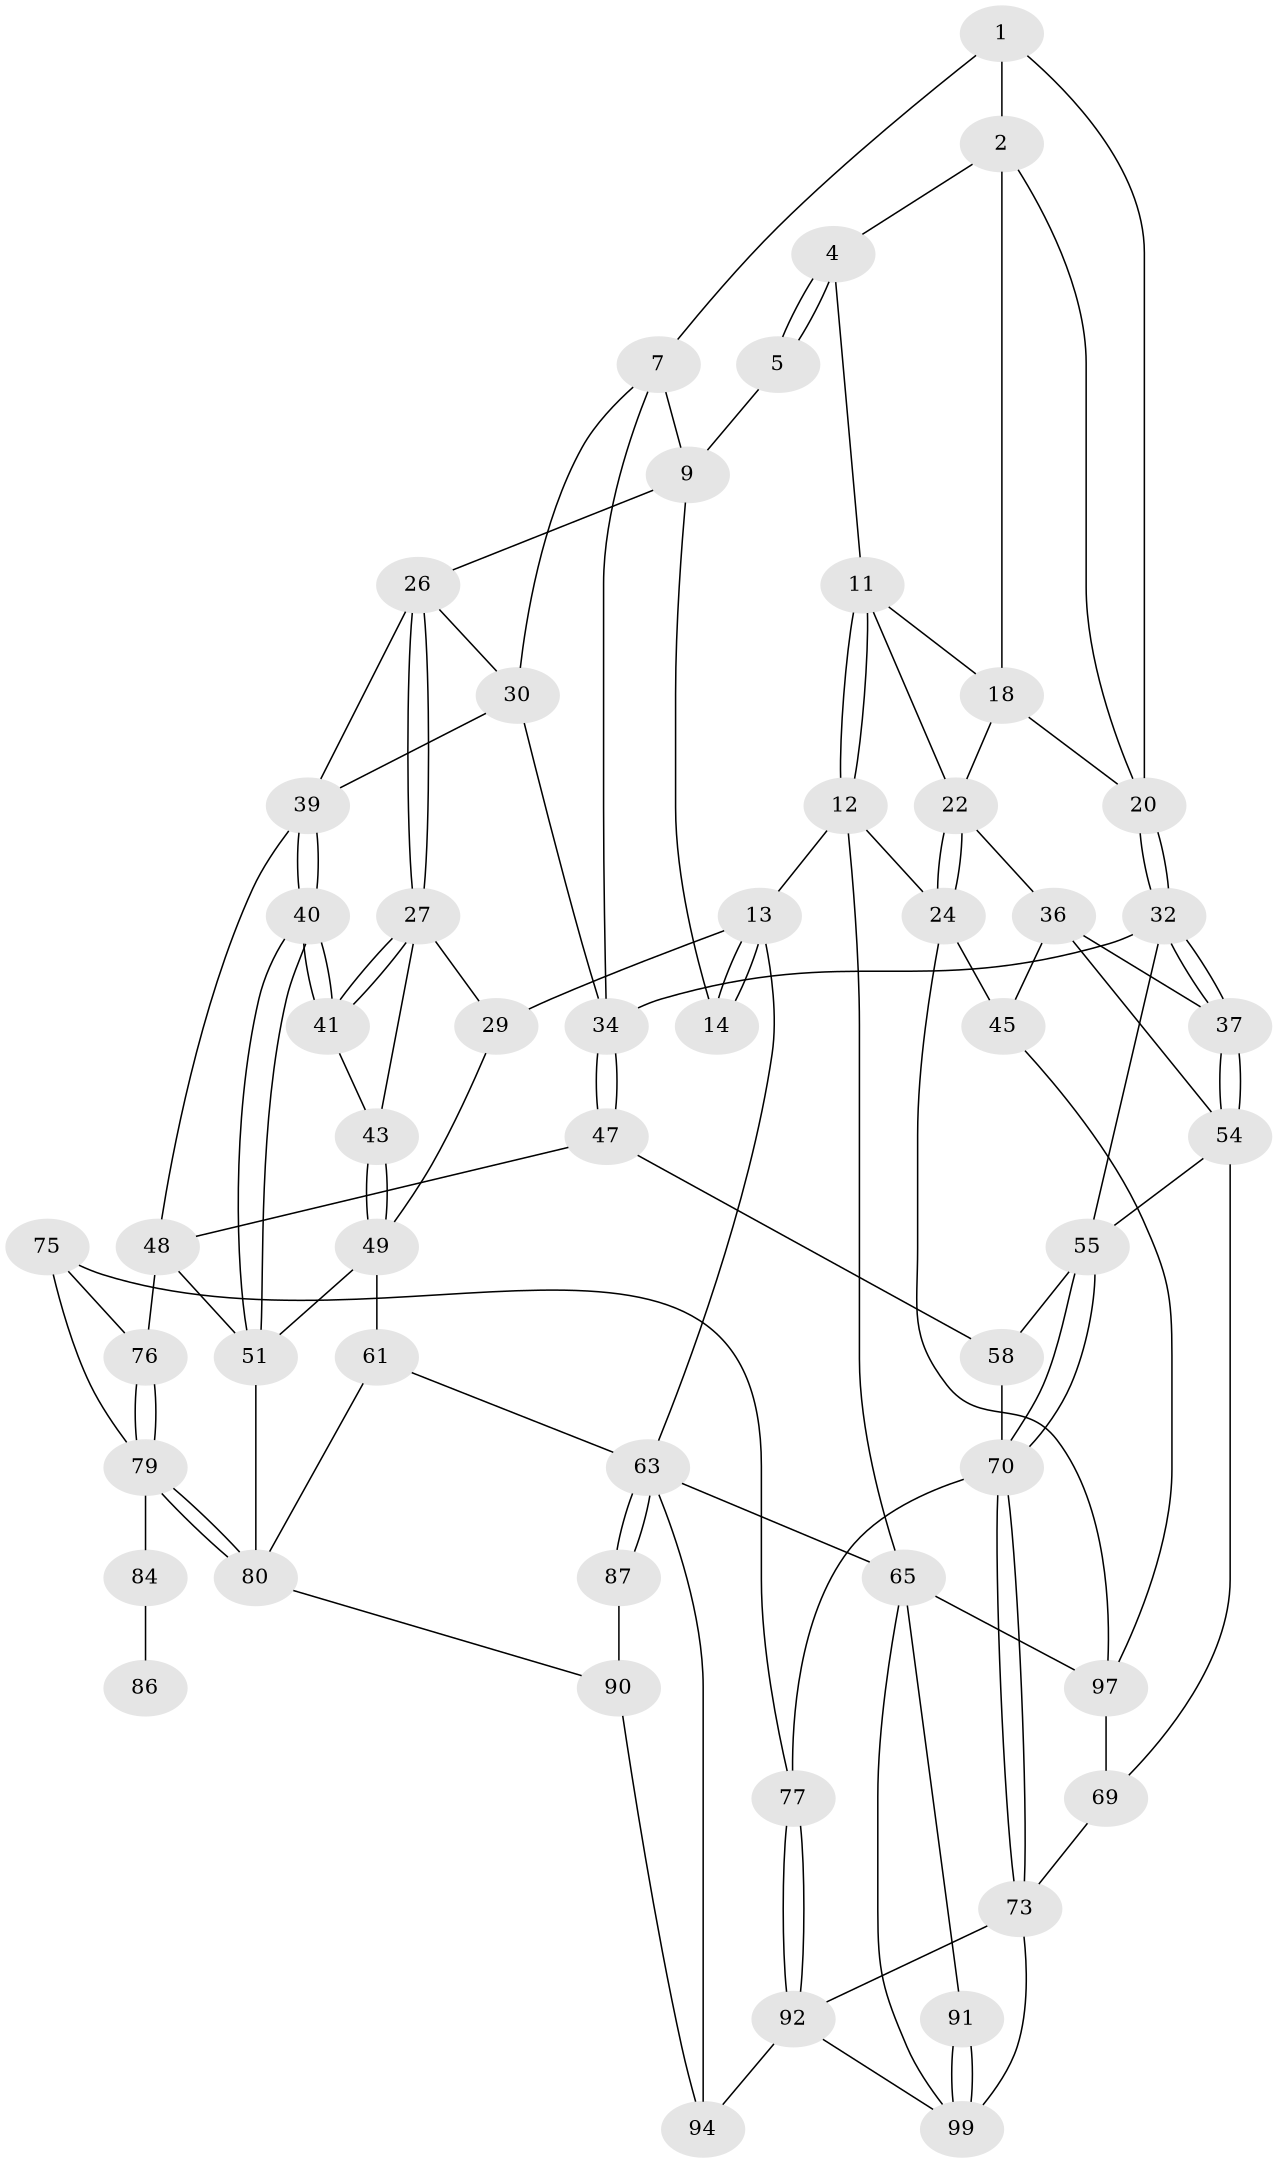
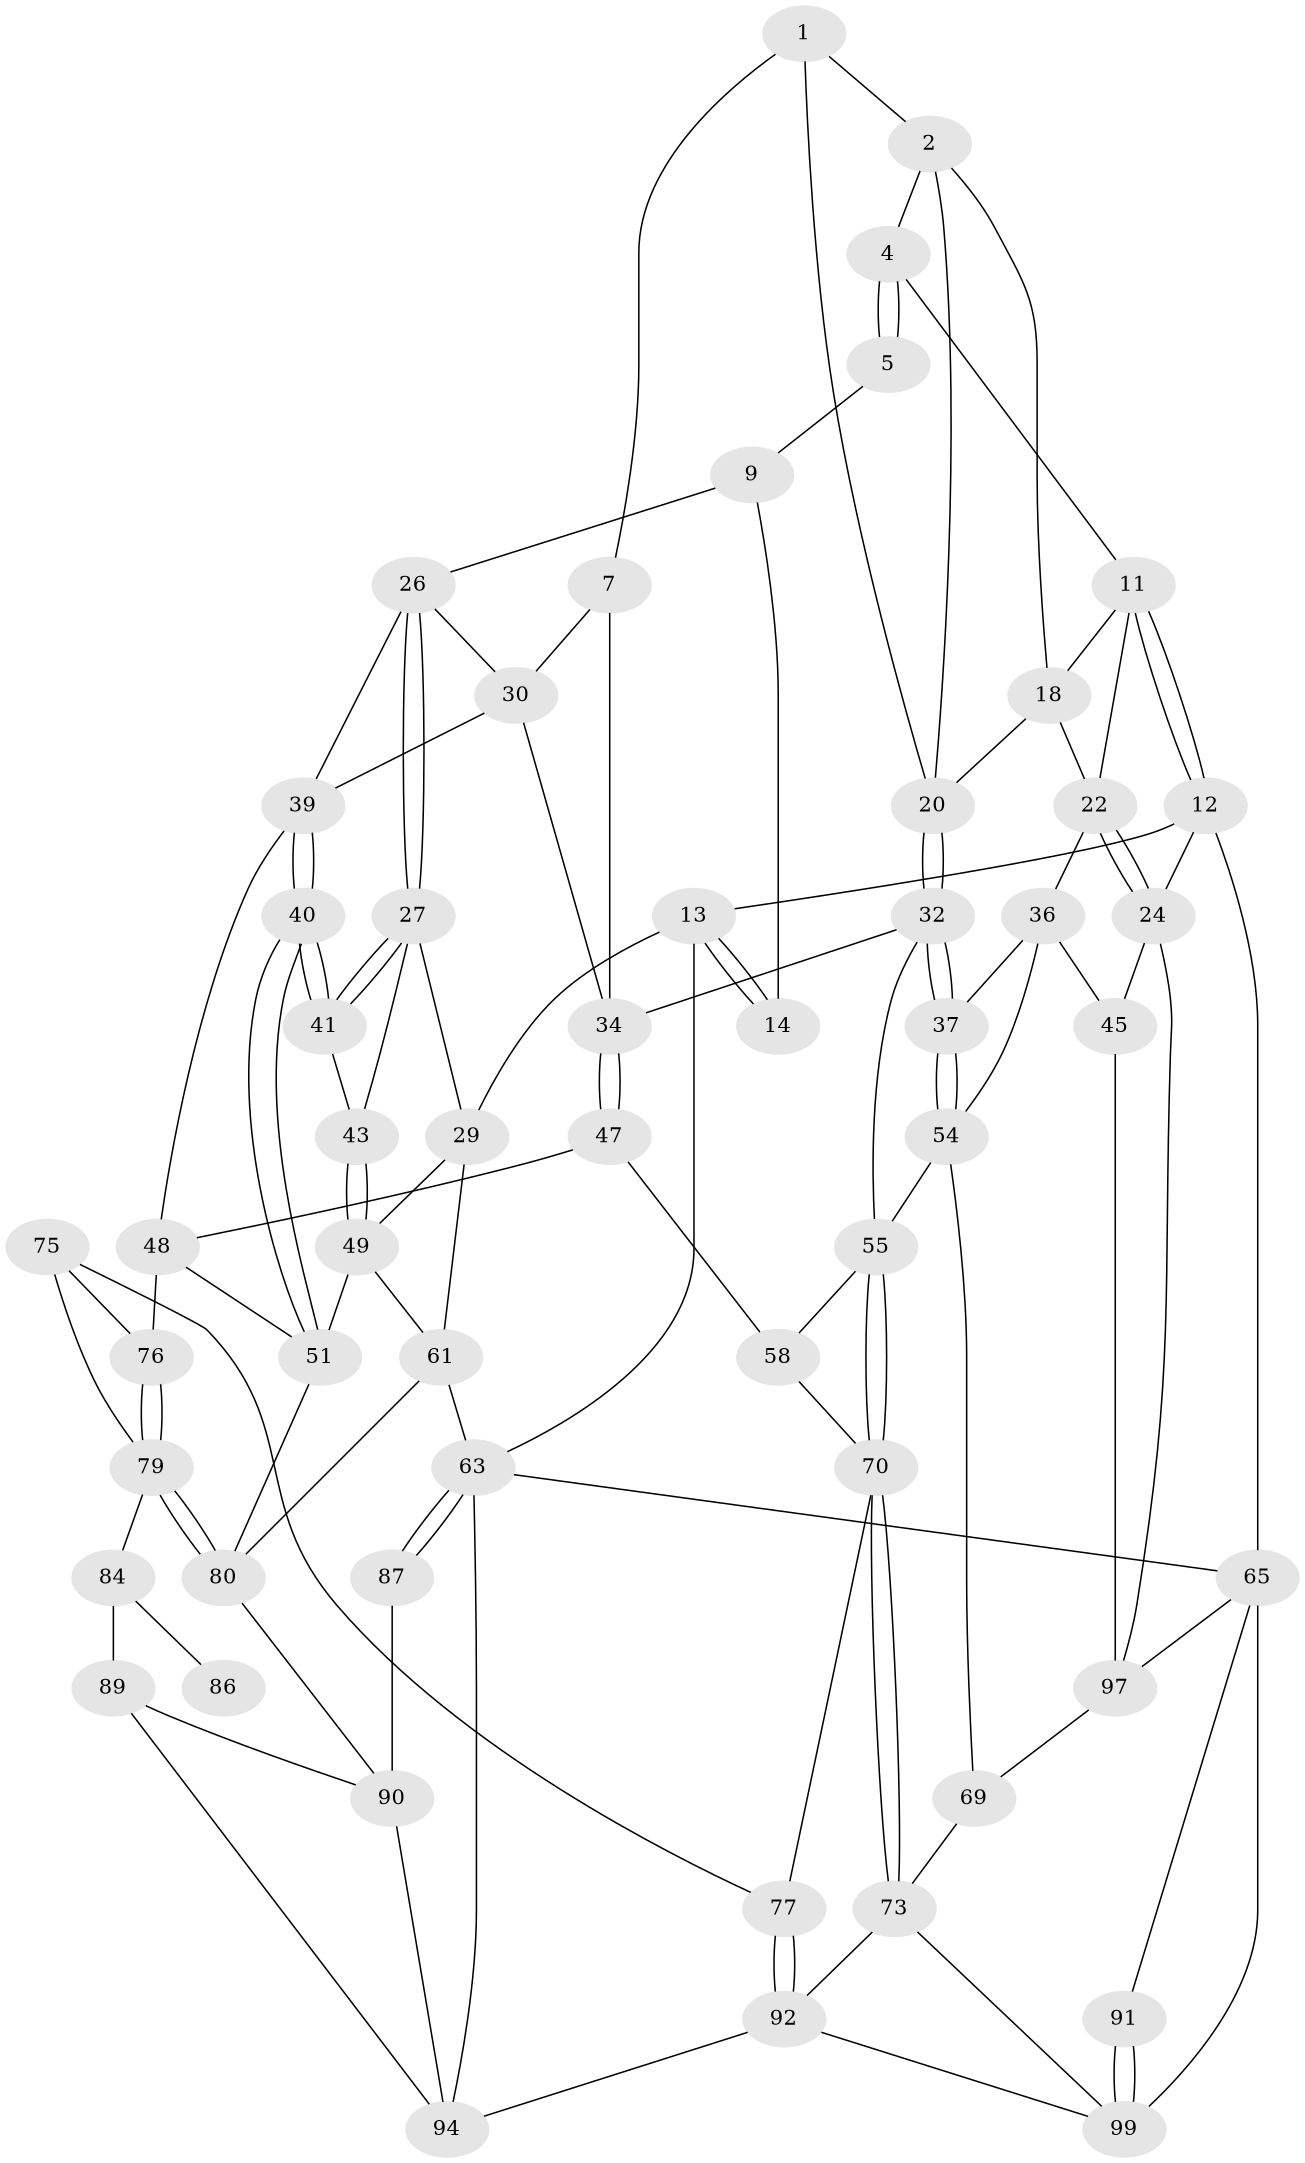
edge "7" -- "9": removed
edge "29" -- "61": added
node "89": added
